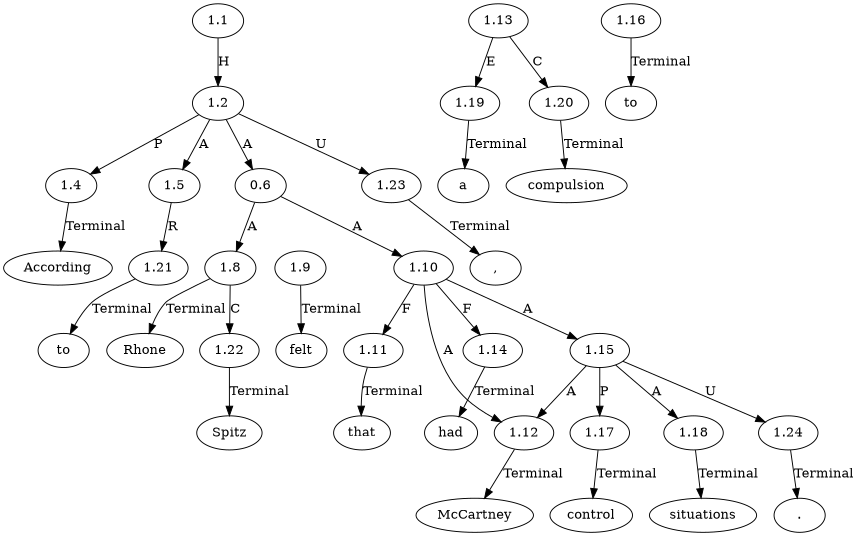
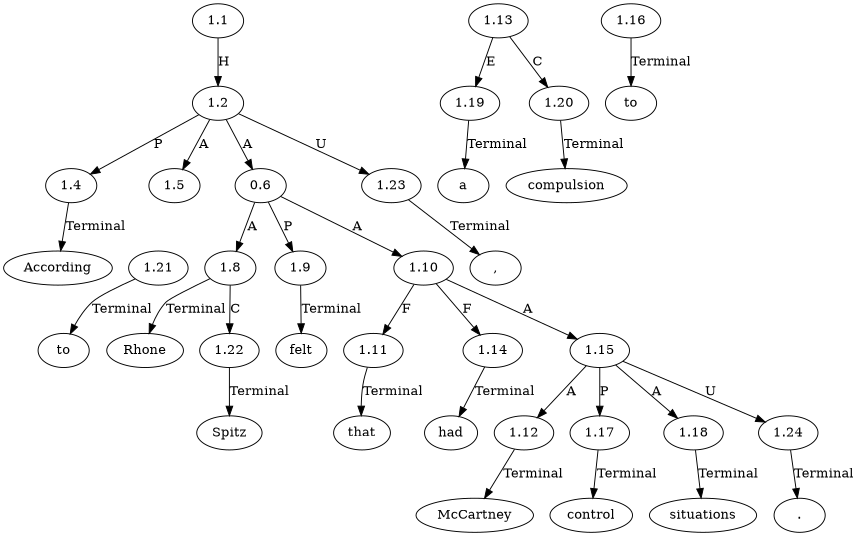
edge "1.5" -> "1.21": removed, label "R"
edge "0.6" -> "1.9": added, label "P"
edge "1.10" -> "1.12": removed, label "A"
